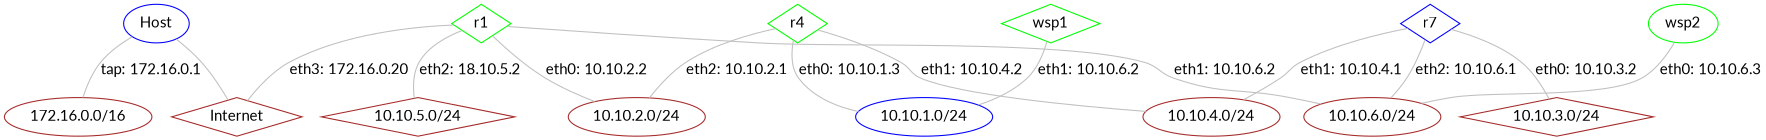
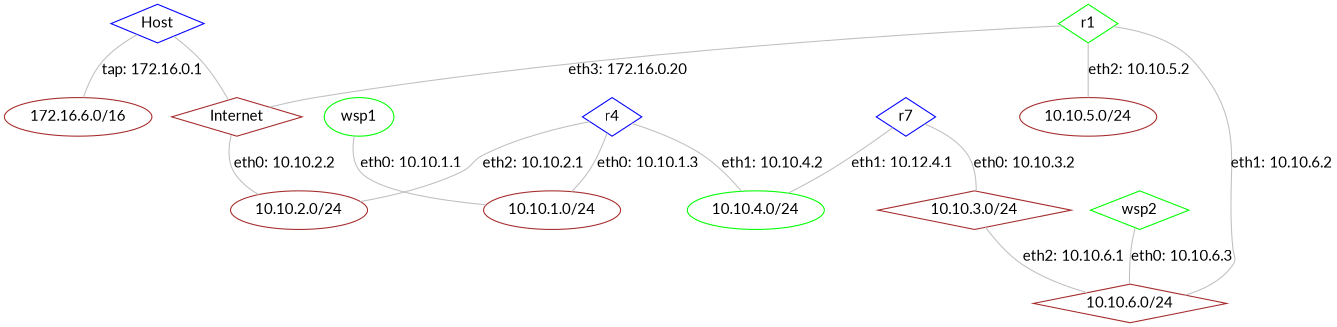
node "Host": shape ellipse -> diamond
node "r4": color green -> blue
node "wsp1": shape diamond -> ellipse
node "wsp2": shape ellipse -> diamond
edge "r1" -- "10.10.5.0/24": label "eth2: 18.10.5.2" -> "eth2: 10.10.5.2"
edge "wsp1" -- "10.10.1.0/24": label "eth1: 10.10.6.2" -> "eth0: 10.10.1.1"
edge "r7" -- "10.10.4.0/24": label "eth1: 10.10.4.1" -> "eth1: 10.12.4.1"
edge "r7" -- "10.10.6.0/24": now "10.10.3.0/24" -- "10.10.6.0/24"
edge "r1" -- "10.10.2.0/24": now "Internet" -- "10.10.2.0/24"
node "172.16.0.0/16": label "172.16.0.0/16" -> "172.16.6.0/16"
node "10.10.5.0/24": shape diamond -> ellipse
node "10.10.1.0/24": color blue -> brown
node "10.10.4.0/24": color brown -> green
node "10.10.6.0/24": shape ellipse -> diamond
